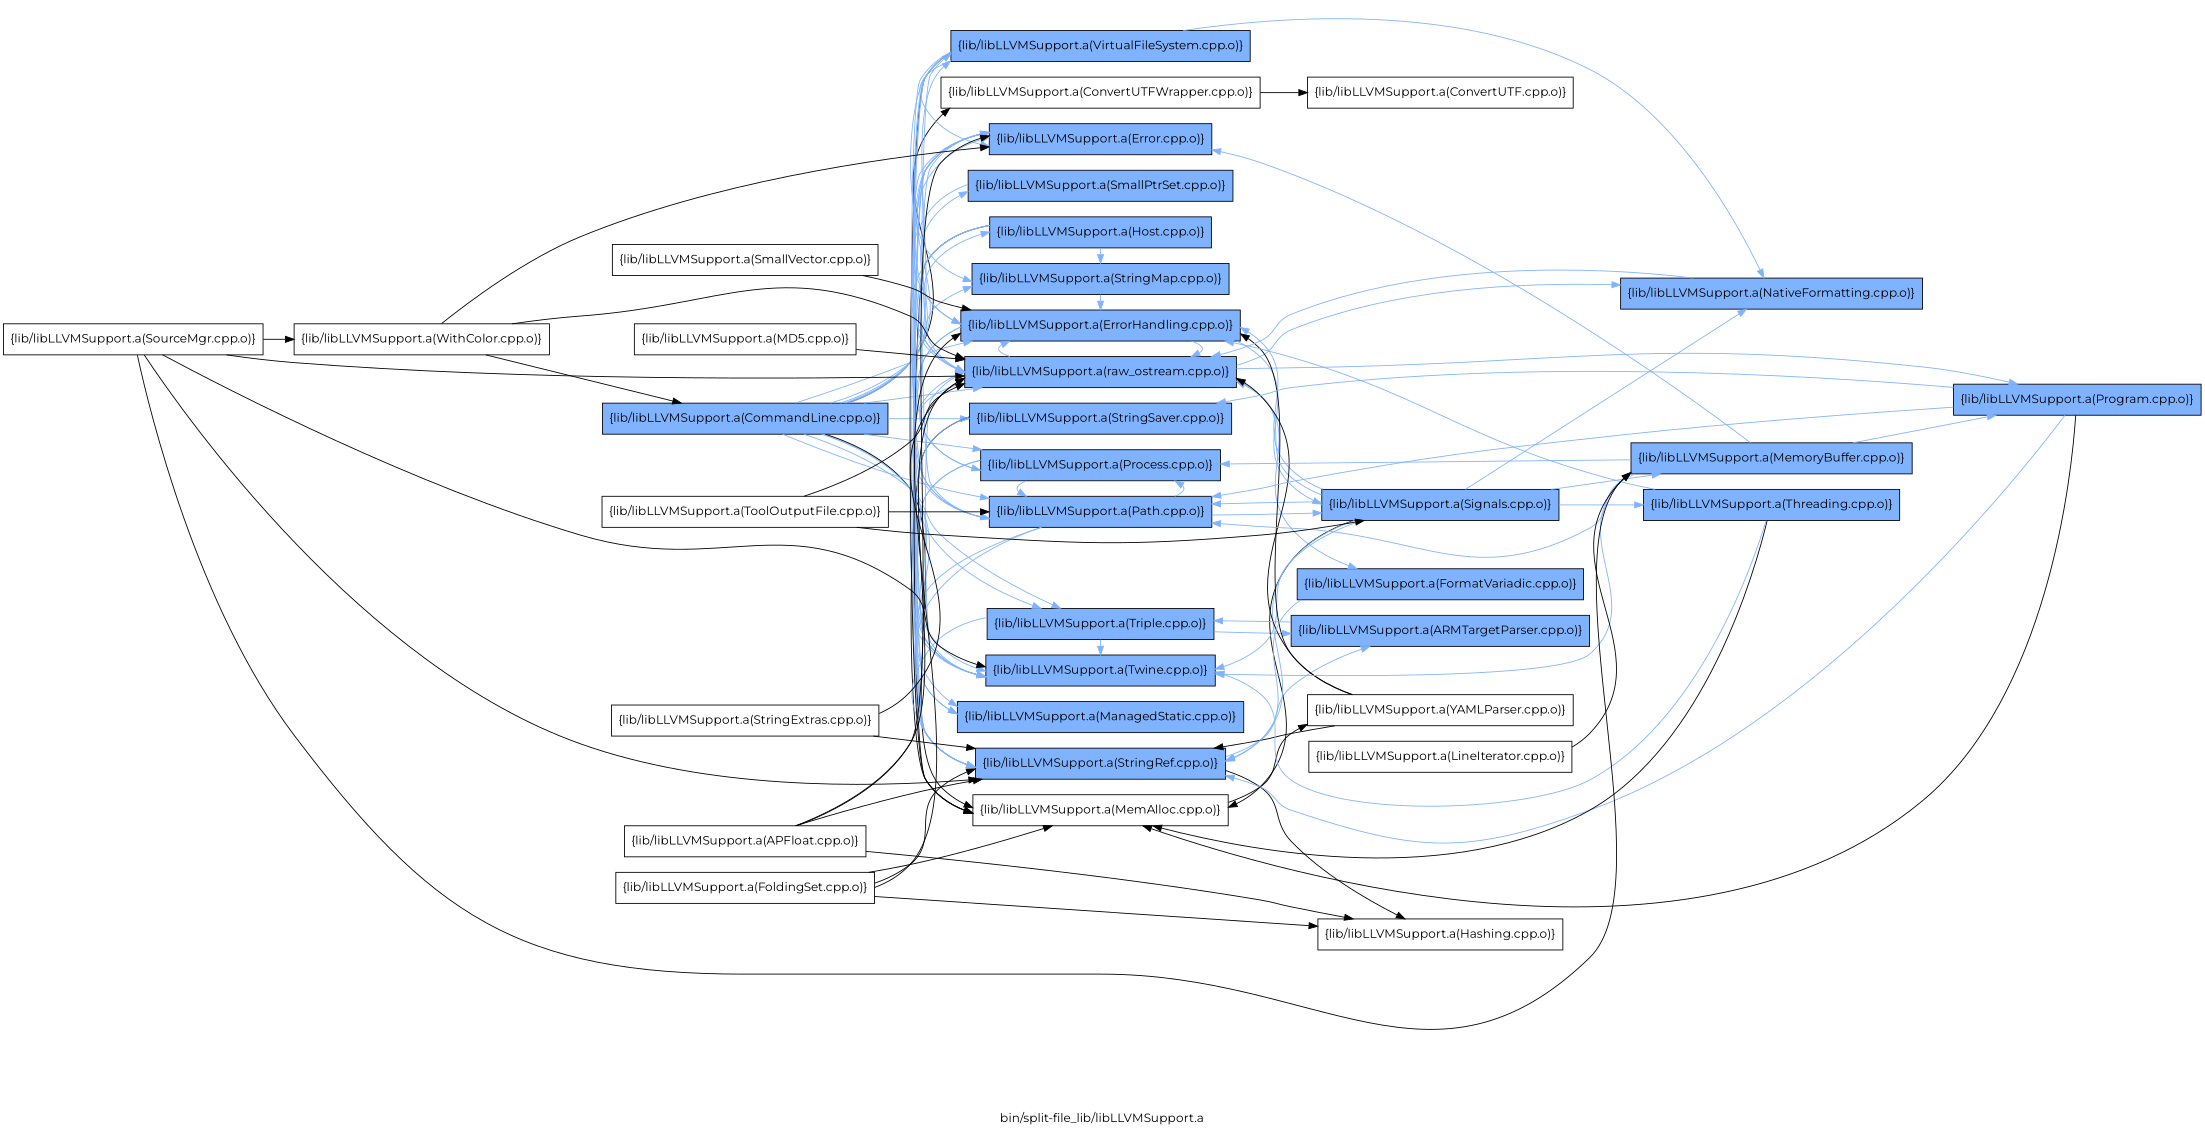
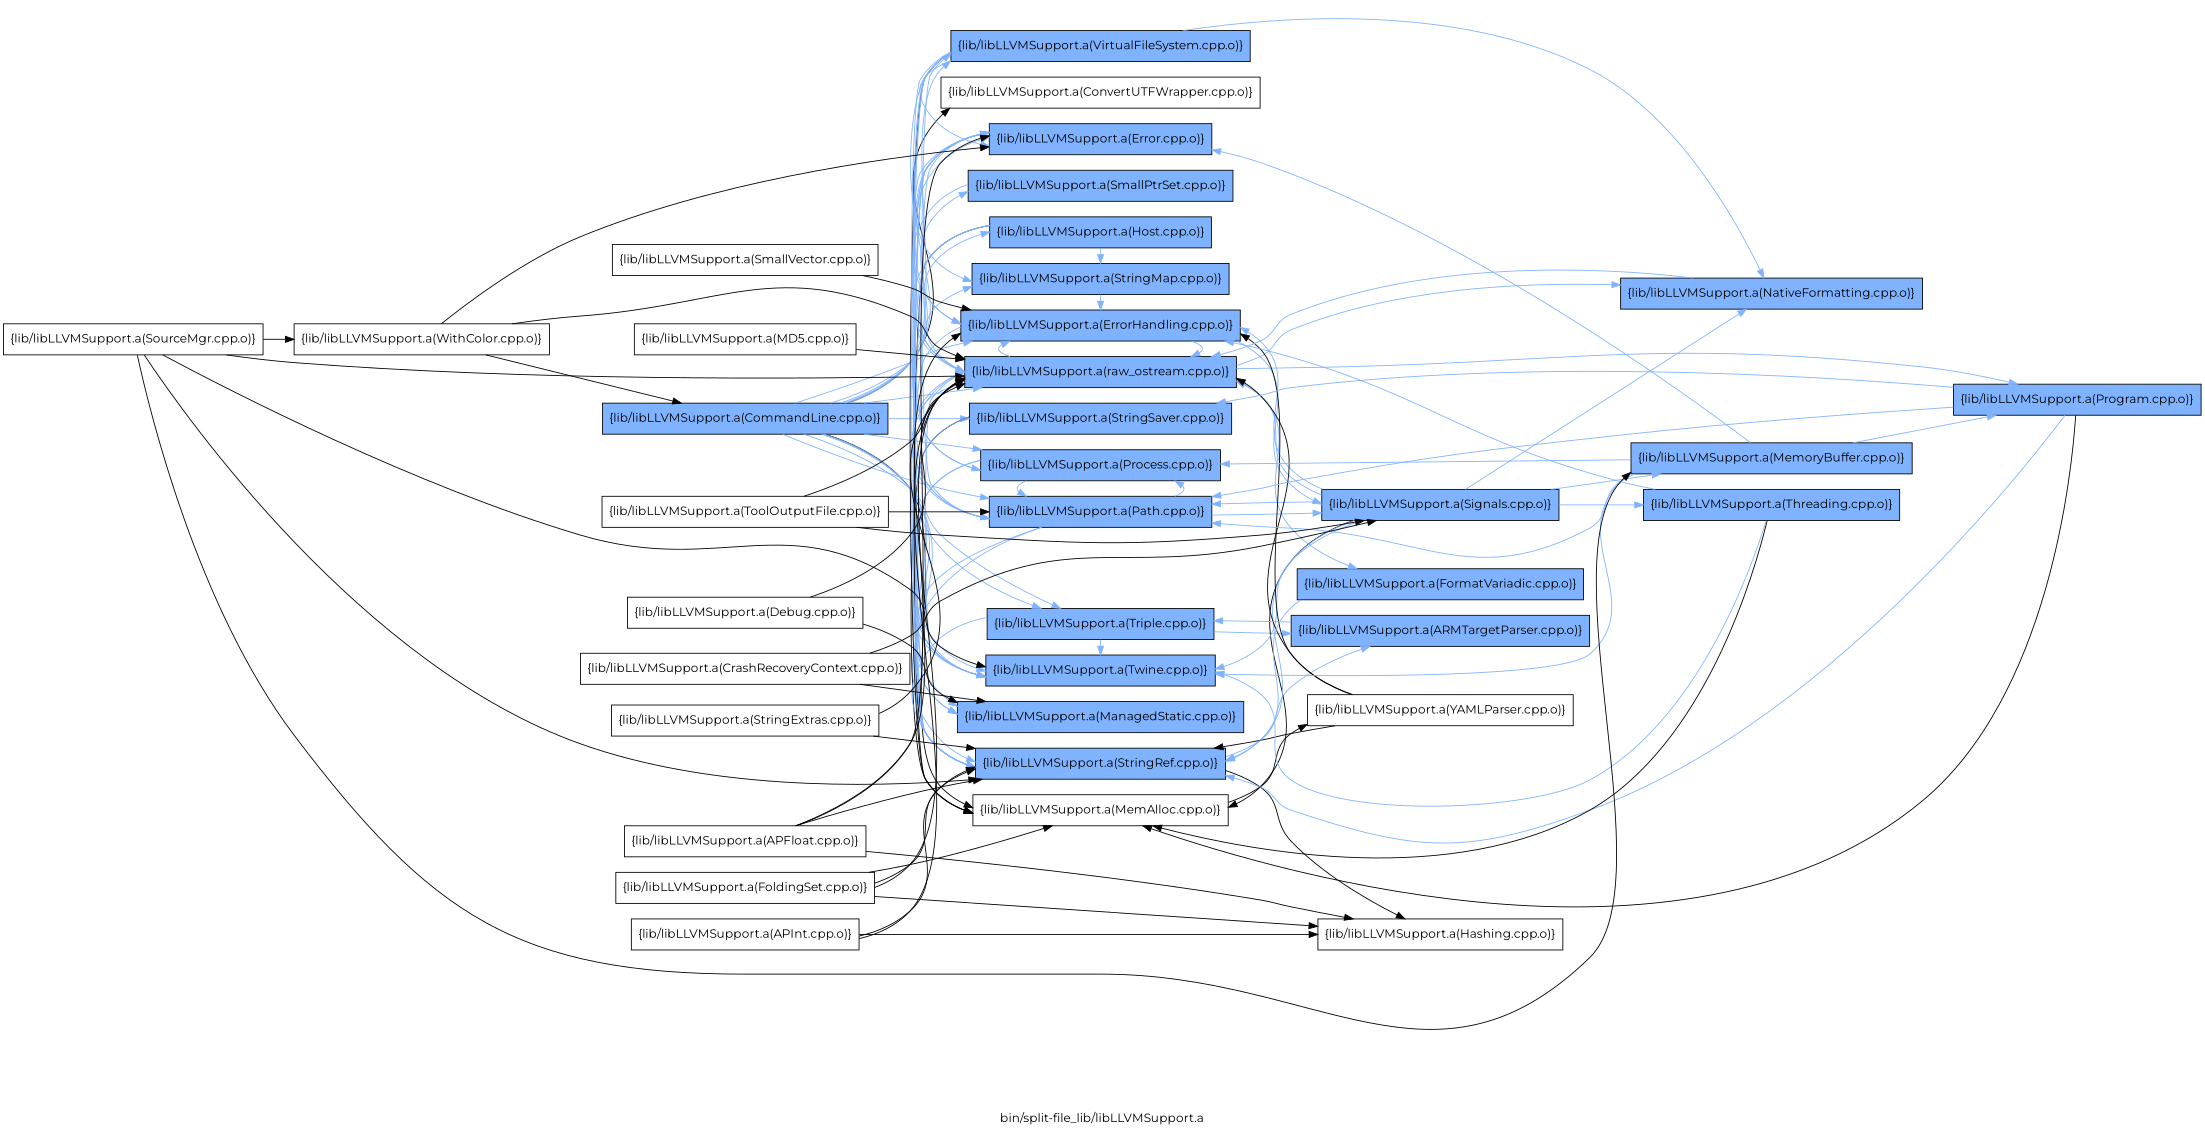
node "{lib/libLLVMSupport.a(ConvertUTF.cpp.o)}": removed
edge "{lib/libLLVMSupport.a(ErrorHandling.cpp.o)}" -> "{lib/libLLVMSupport.a(Path.cpp.o)}": now "{lib/libLLVMSupport.a(raw_ostream.cpp.o)}" -> "{lib/libLLVMSupport.a(Path.cpp.o)}"
edge "{lib/libLLVMSupport.a(CommandLine.cpp.o)}" -> "{lib/libLLVMSupport.a(StringRef.cpp.o)}": added
node "{lib/libLLVMSupport.a(Debug.cpp.o)}": added
node "{lib/libLLVMSupport.a(CrashRecoveryContext.cpp.o)}": added
node "{lib/libLLVMSupport.a(LineIterator.cpp.o)}": removed
node "{lib/libLLVMSupport.a(APInt.cpp.o)}": added
